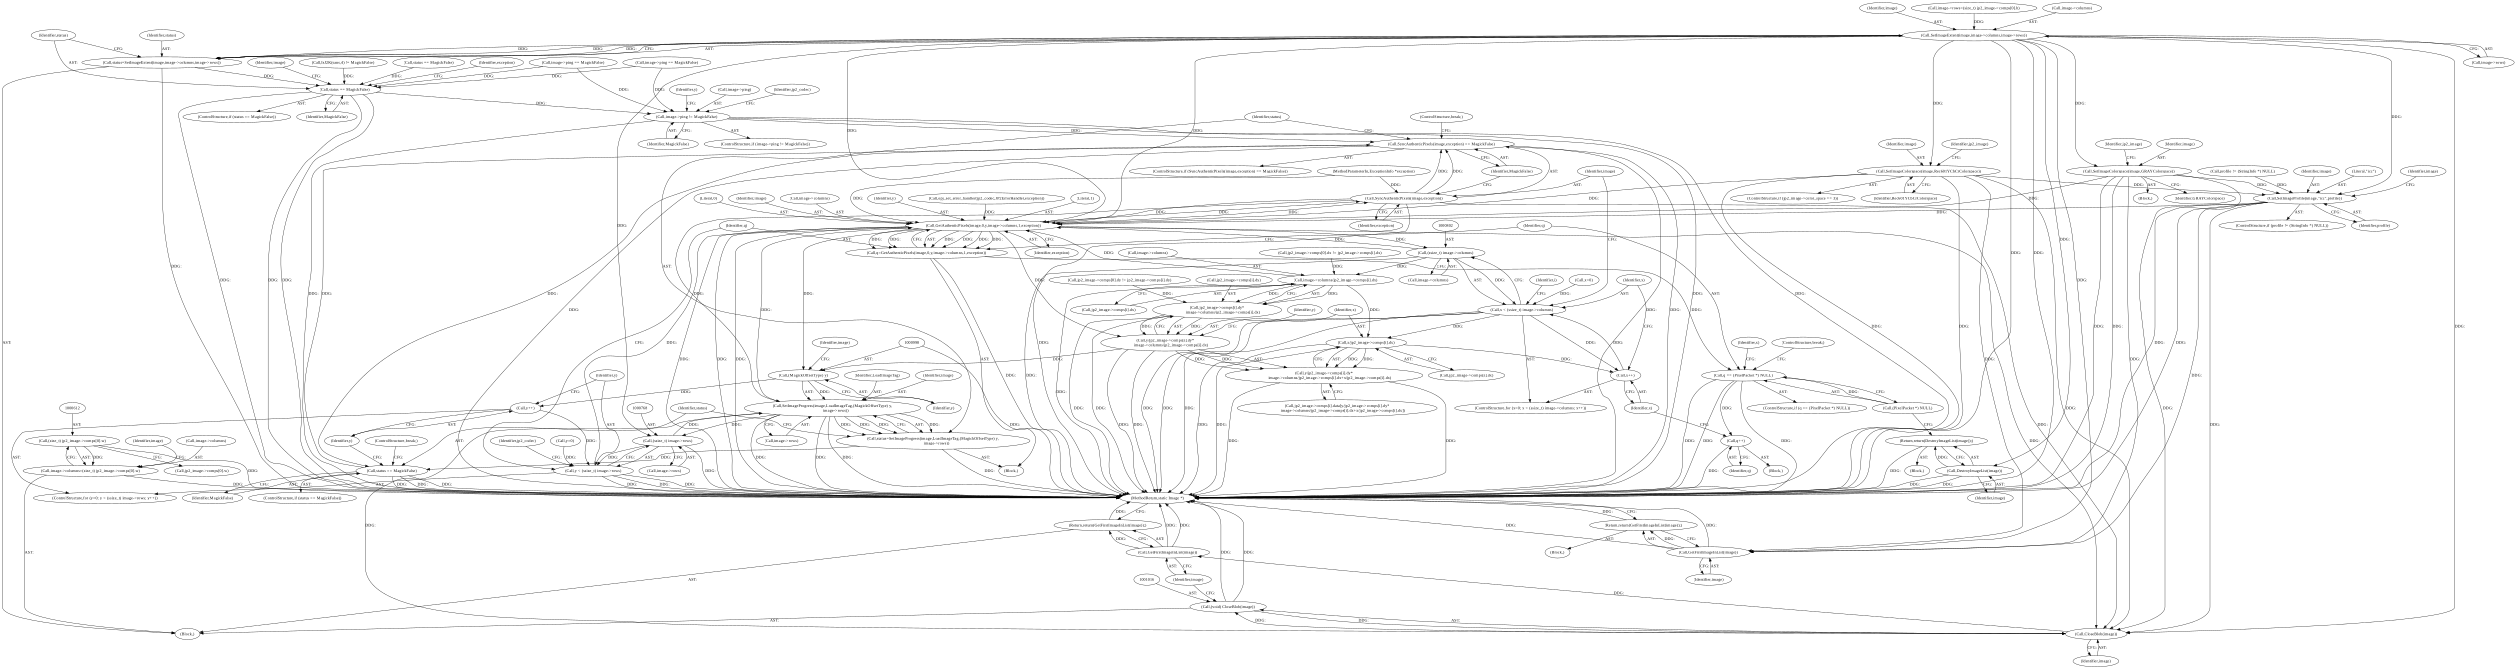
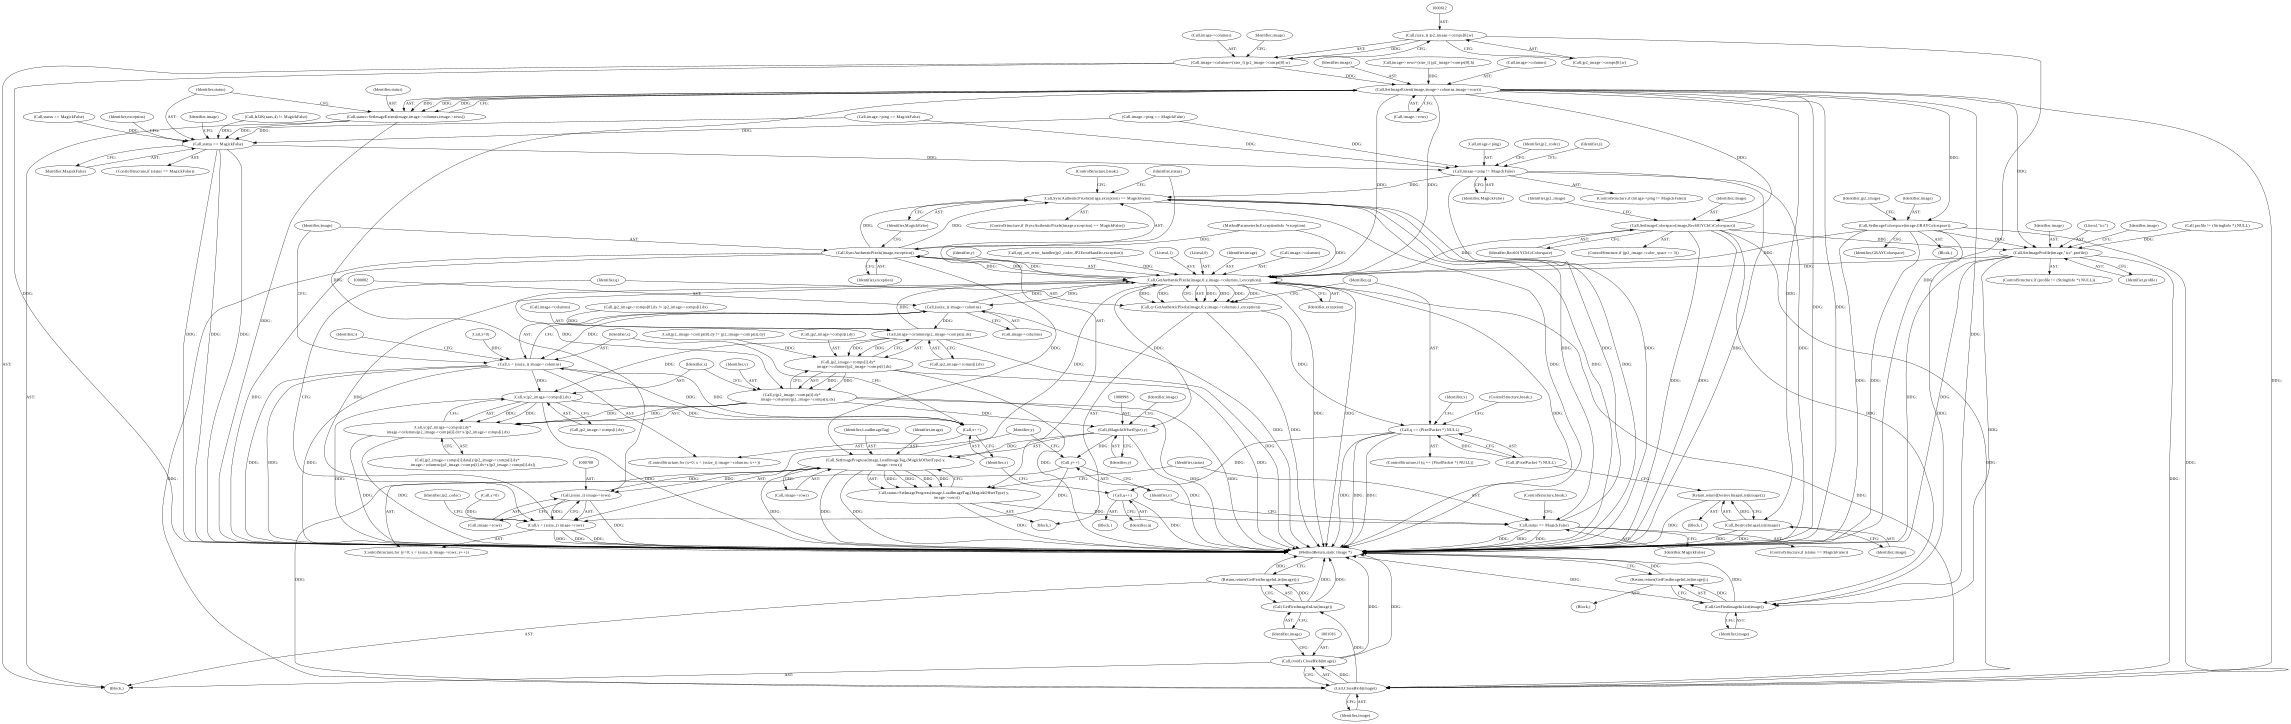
edge "(Call,jp2_image->comps[0].w)" -> "(Call,(size_t) jp2_image->comps[0].w)": added, label "AST:"
edge "(Call,image->columns=(size_t) jp2_image->comps[0].w)" -> "(Call,SetImageExtent(image,image->columns,image->rows))": added, label "DDG:"
edge "1000998" -> "(MethodReturn,static Image *)": now "(Call,(MagickOffsetType) y)" -> "(MethodReturn,static Image *)"
edge "(Call,(void) CloseBlob(image))" -> "(Call,CloseBlob(image))": label "DDG: " -> "CFG: "
